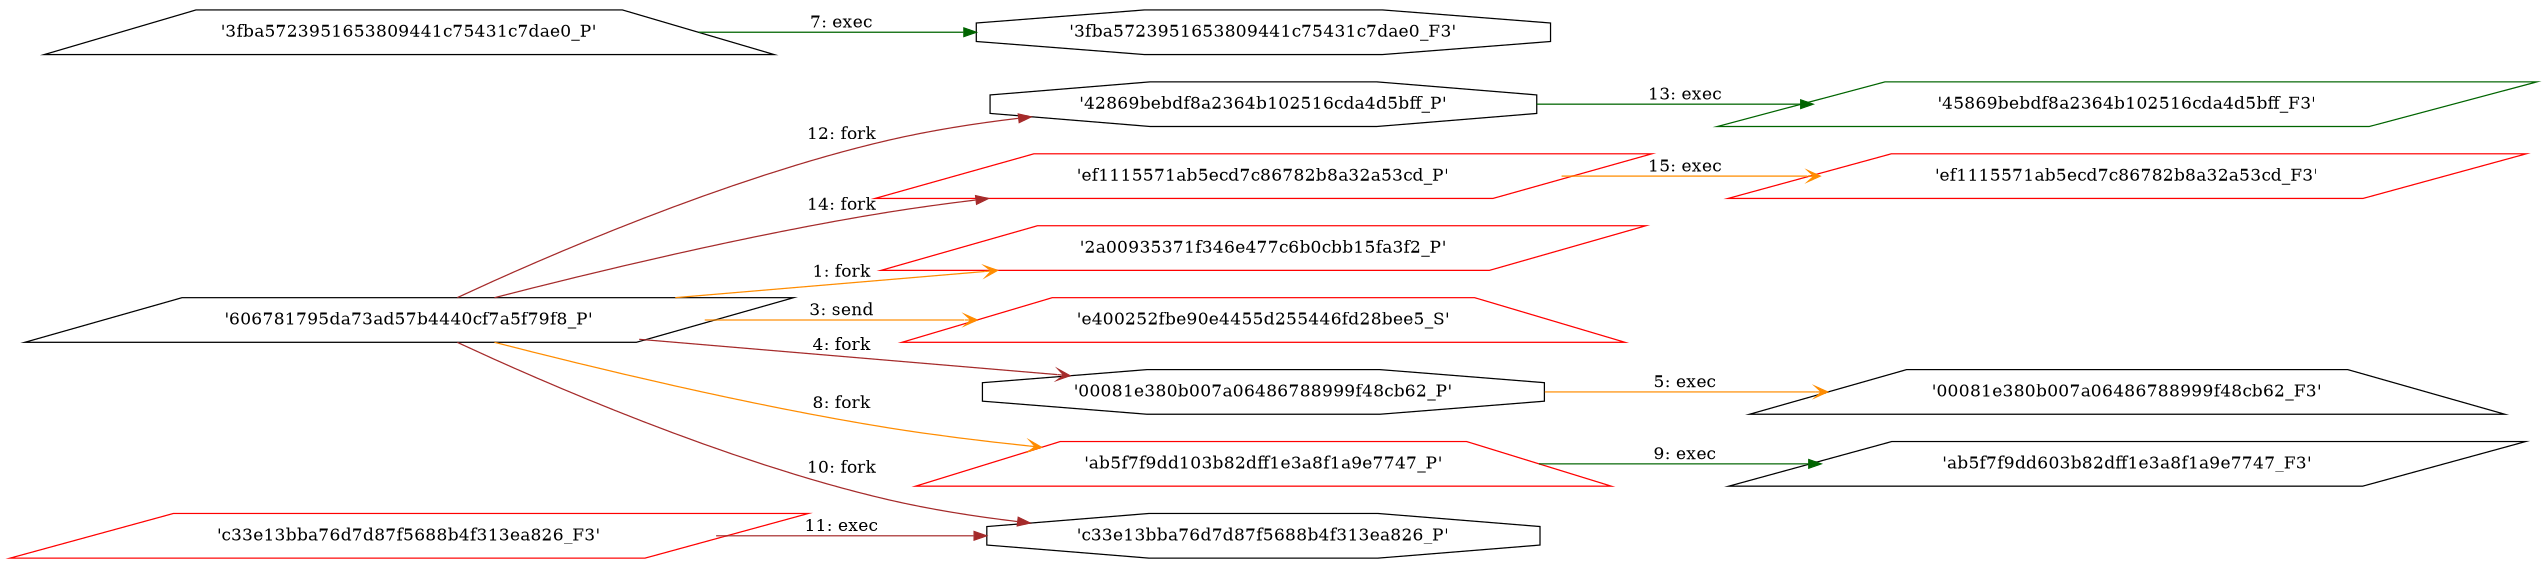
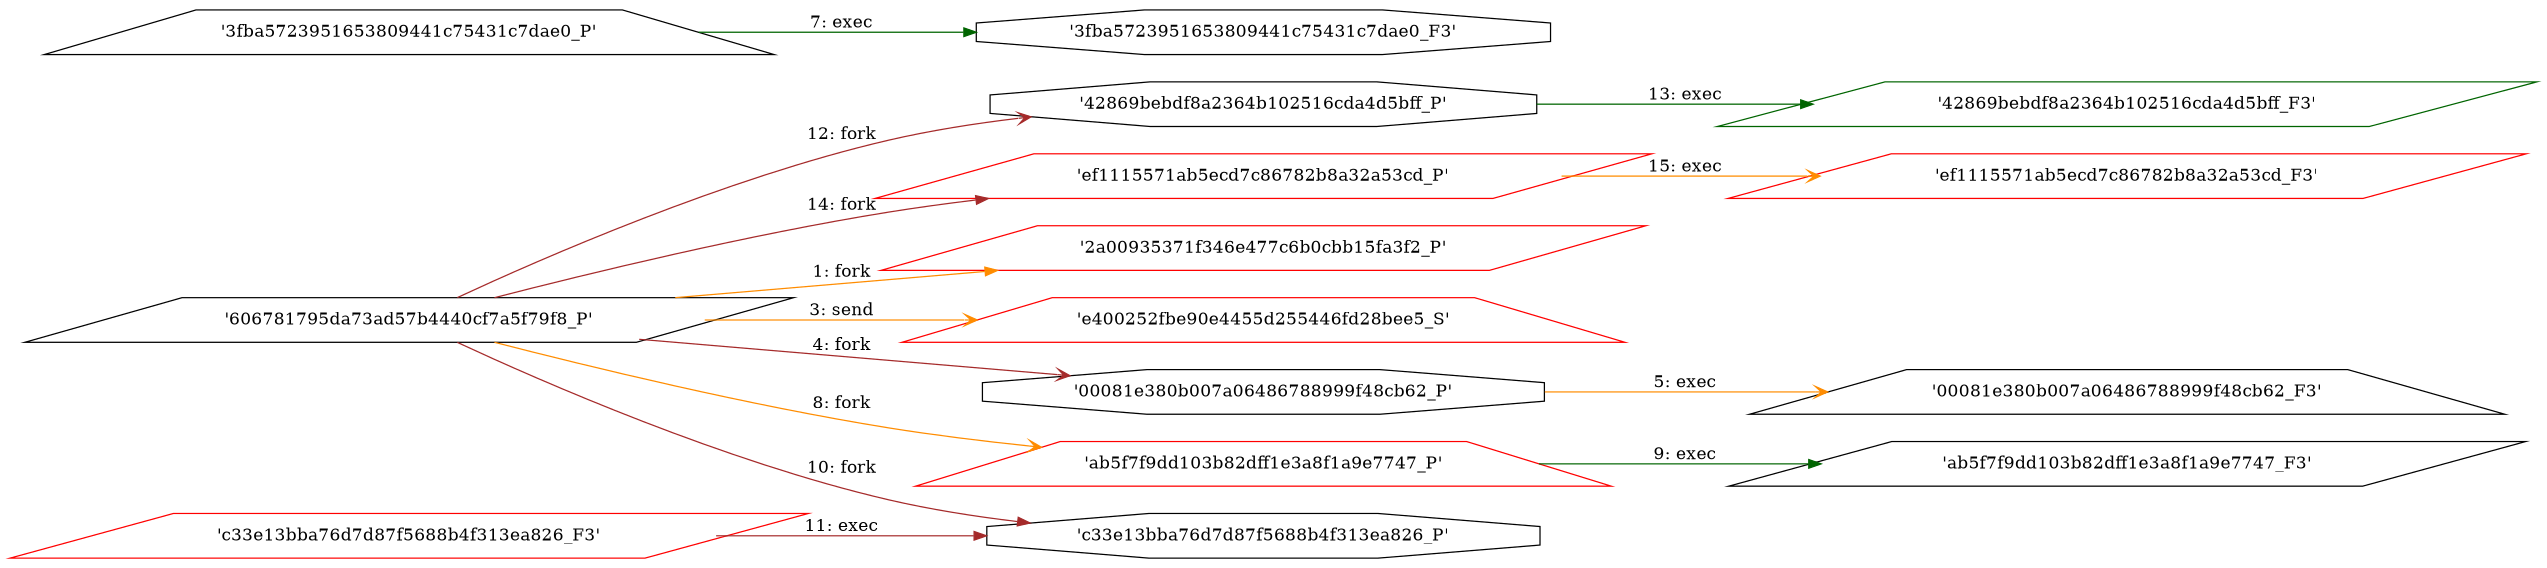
node "'45869bebdf8a2364b102516cda4d5bff_F3'": label "'45869bebdf8a2364b102516cda4d5bff_F3'" -> "'42869bebdf8a2364b102516cda4d5bff_F3'"
edge "'606781795da73ad57b4440cf7a5f79f8_P'" -> "'42869bebdf8a2364b102516cda4d5bff_P'": arrowhead normal -> vee
edge "'606781795da73ad57b4440cf7a5f79f8_P'" -> "'2a00935371f346e477c6b0cbb15fa3f2_P'": arrowhead vee -> normal
node "'ab5f7f9dd603b82dff1e3a8f1a9e7747_F3'": label "'ab5f7f9dd603b82dff1e3a8f1a9e7747_F3'" -> "'ab5f7f9dd103b82dff1e3a8f1a9e7747_F3'"
